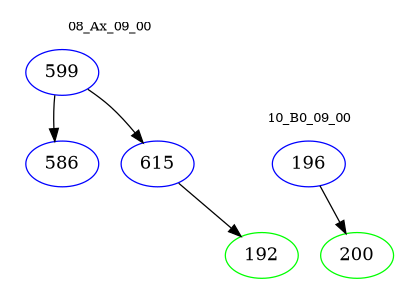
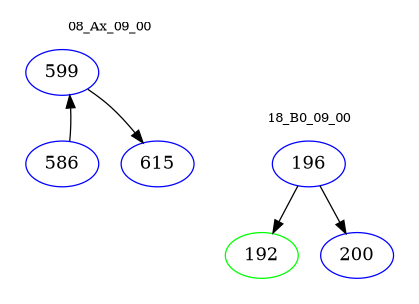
edge "599" -> "586": reversed
cluster "10_B0_09_00": label "10_B0_09_00" -> "18_B0_09_00"
edge "615" -> "192": now "196" -> "192"
node "200": color green -> blue
